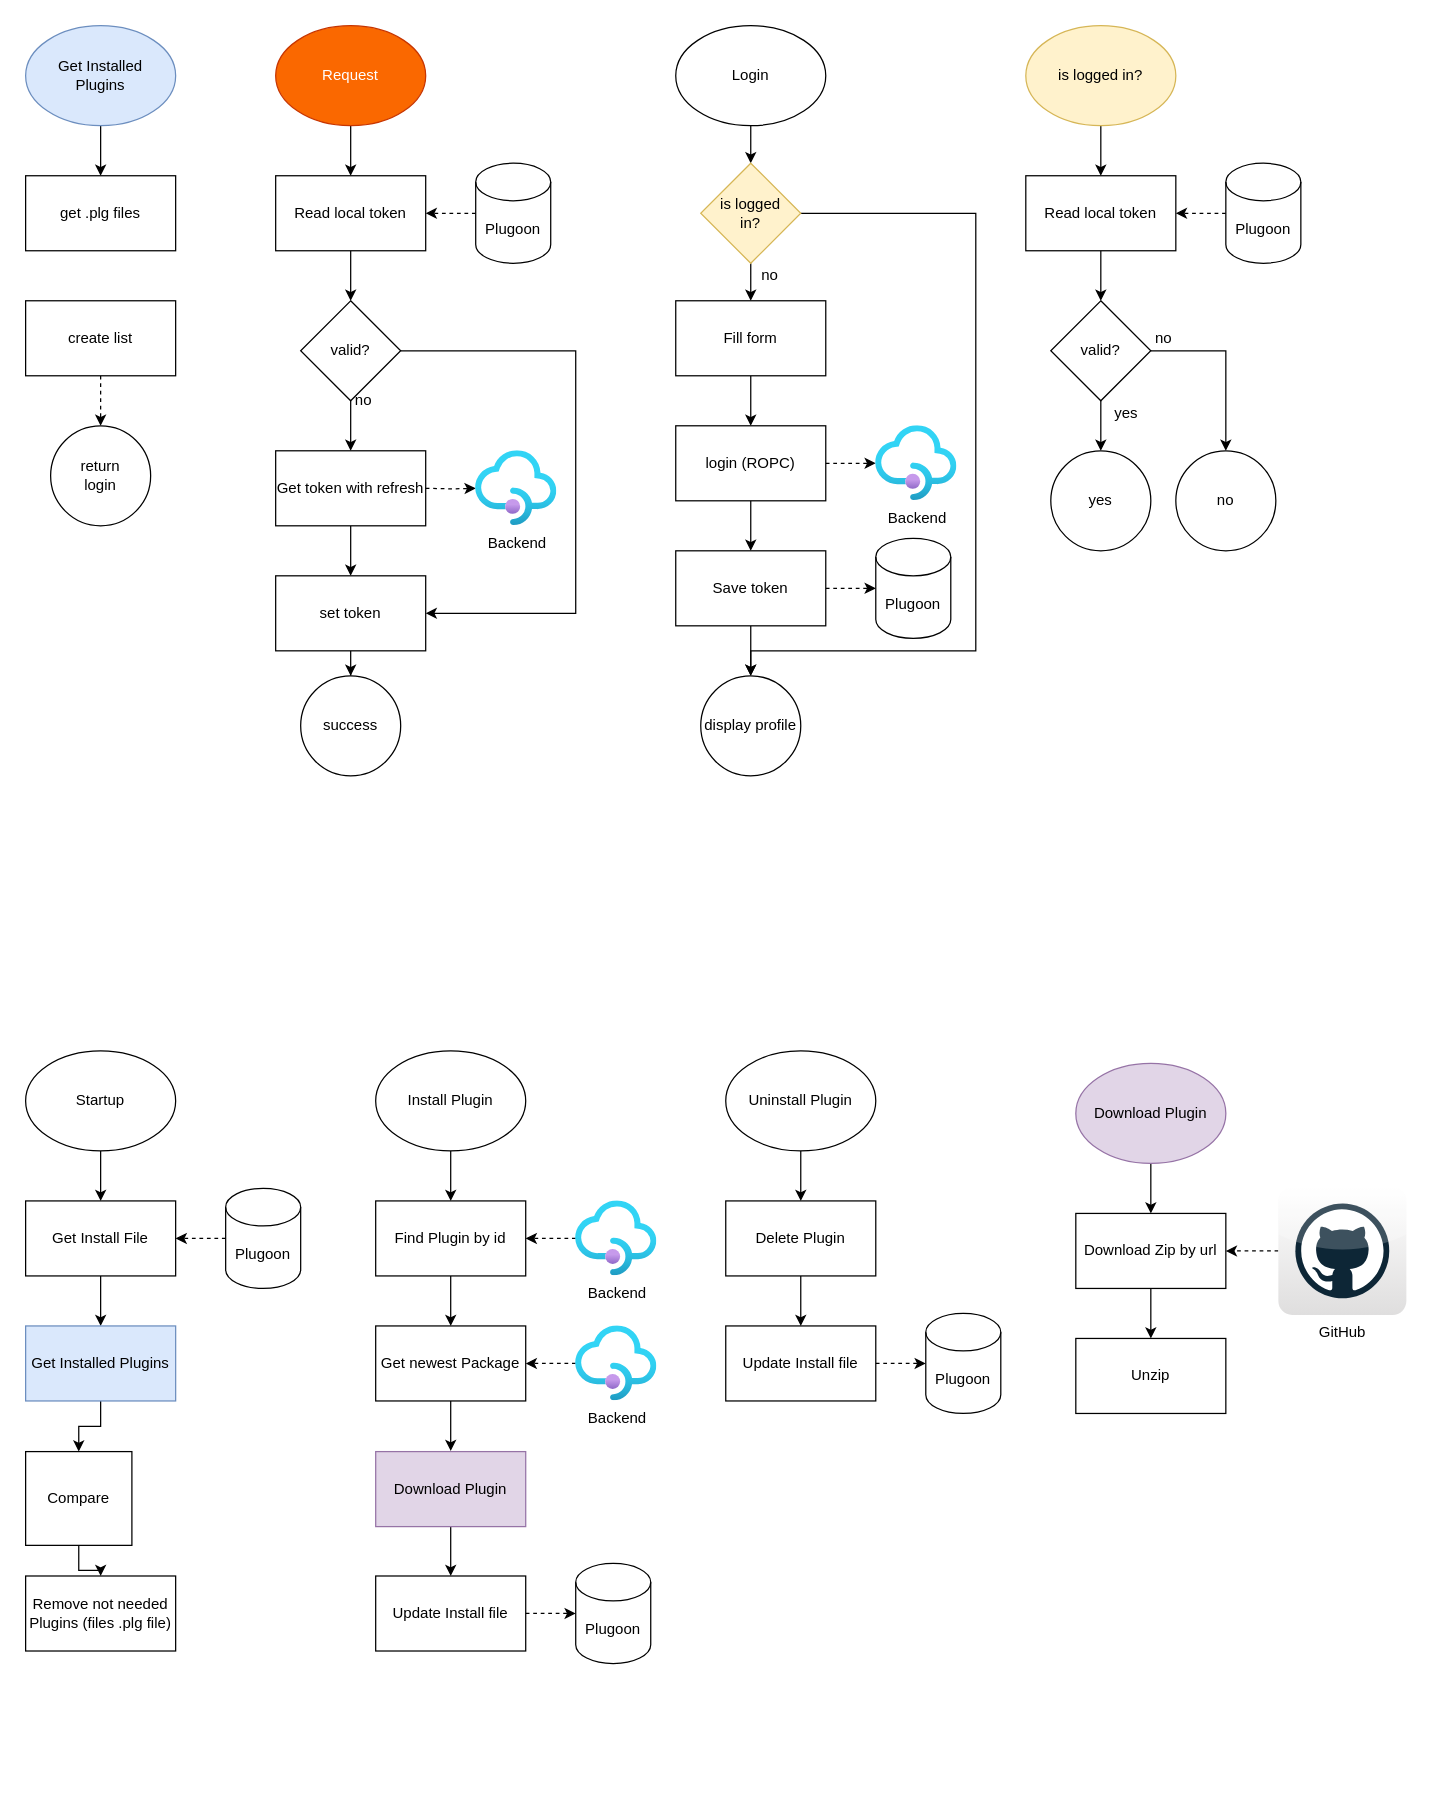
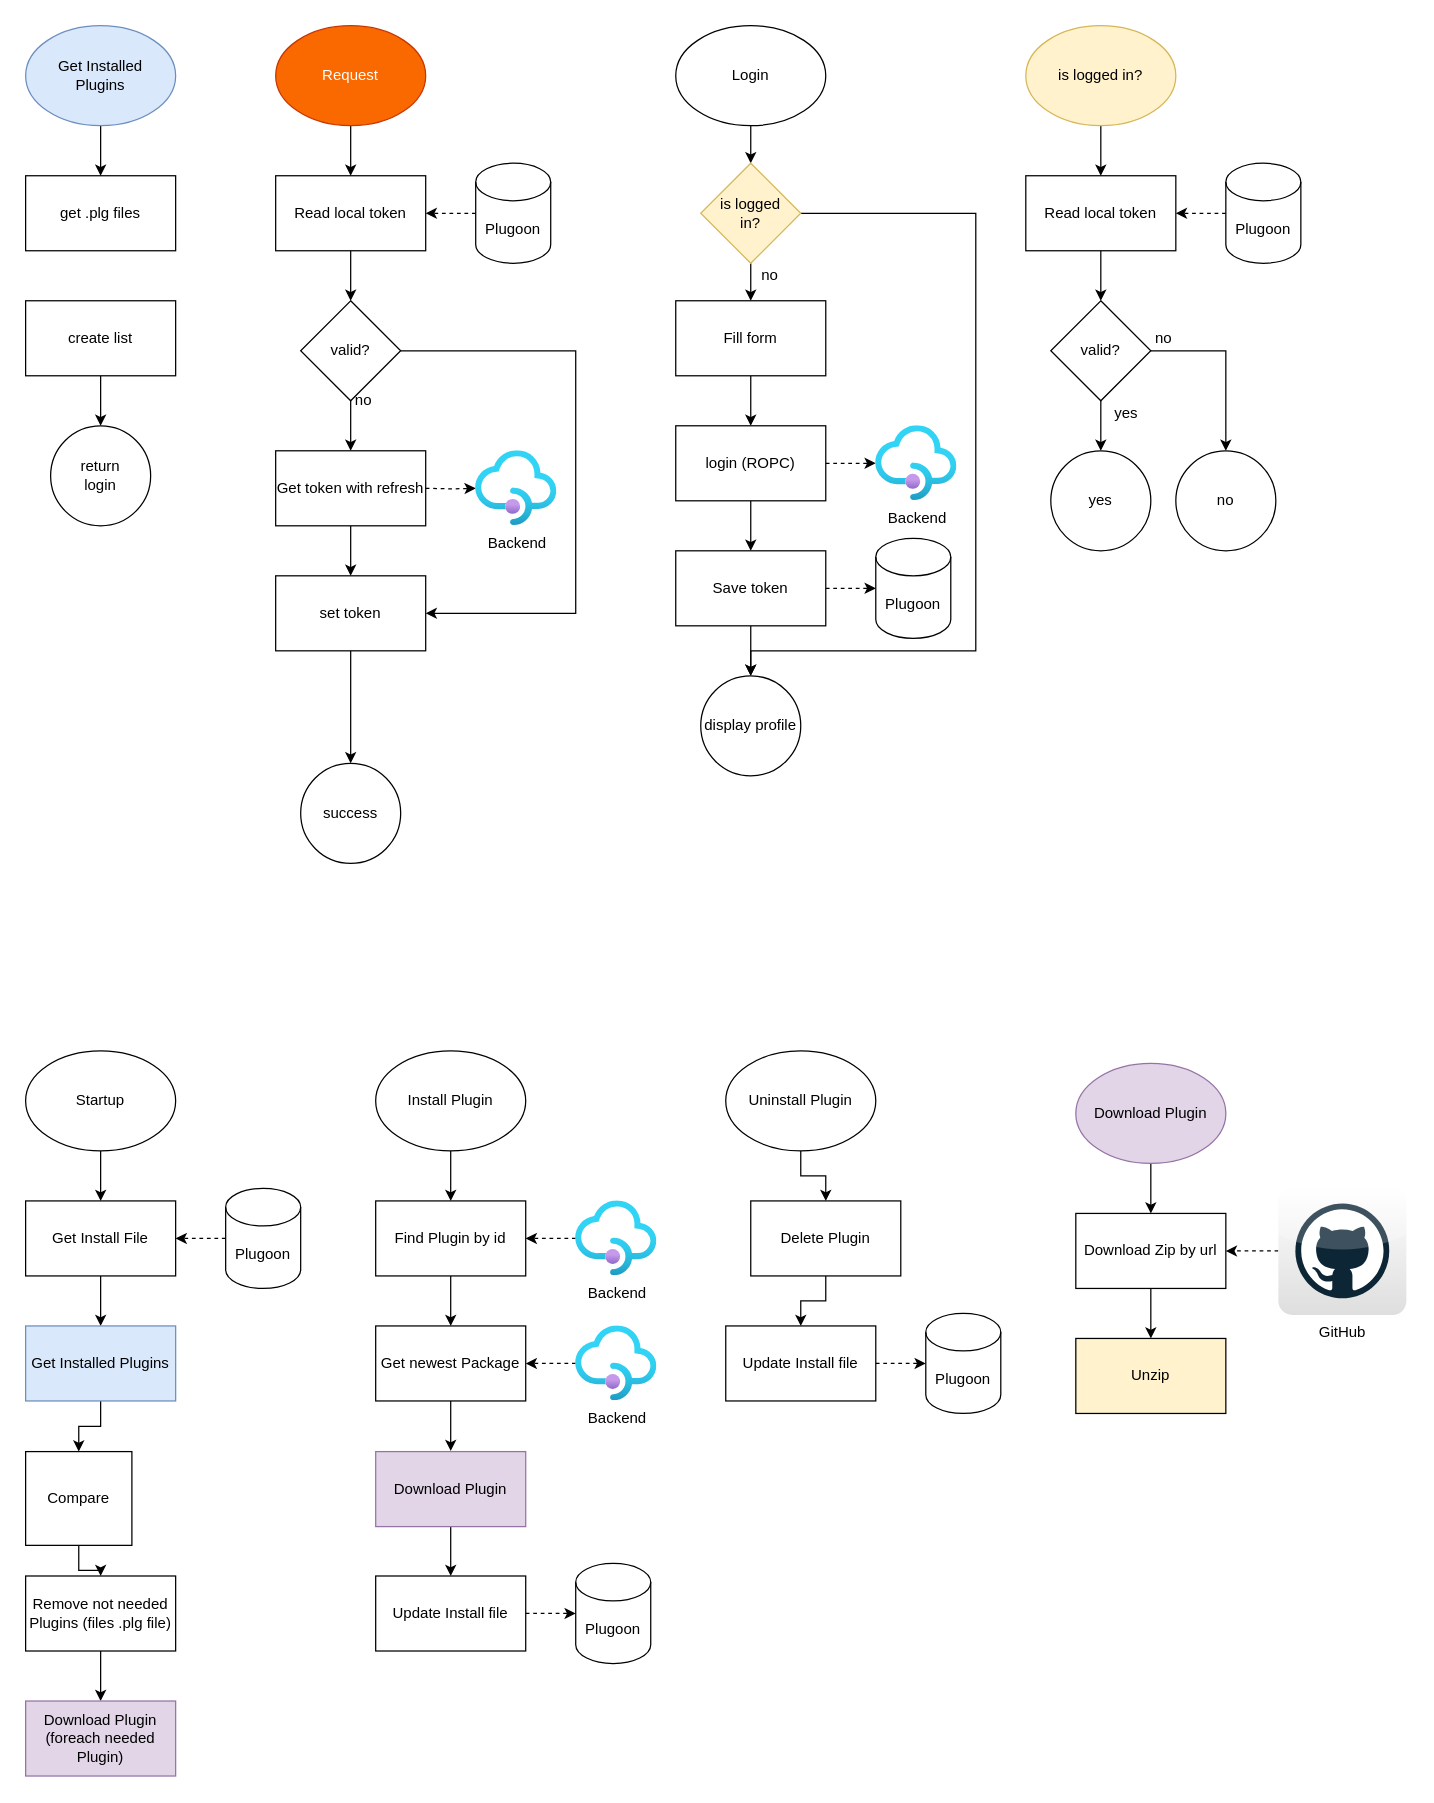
edge "create list" -> "return login": style dashed -> solid
node "success": moved (351, 726) -> (351, 813)
node "Delete Plugin": moved (801, 1238) -> (826, 1238)
node "Unzip": fillcolor #ffffff -> #fff2cc
edge "Remove not needed Plugins (files .plg file)" -> "Download Plugin (foreach needed Plugin)": added
node "Download Plugin (foreach needed Plugin)": added
